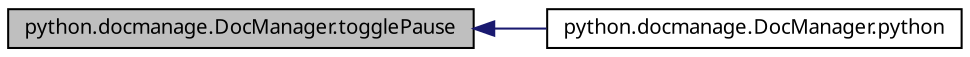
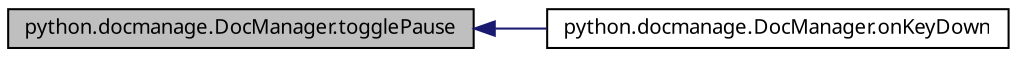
node "python.docmanage.DocManager.python": label "python.docmanage.DocManager.python" -> "python.docmanage.DocManager.onKeyDown"
